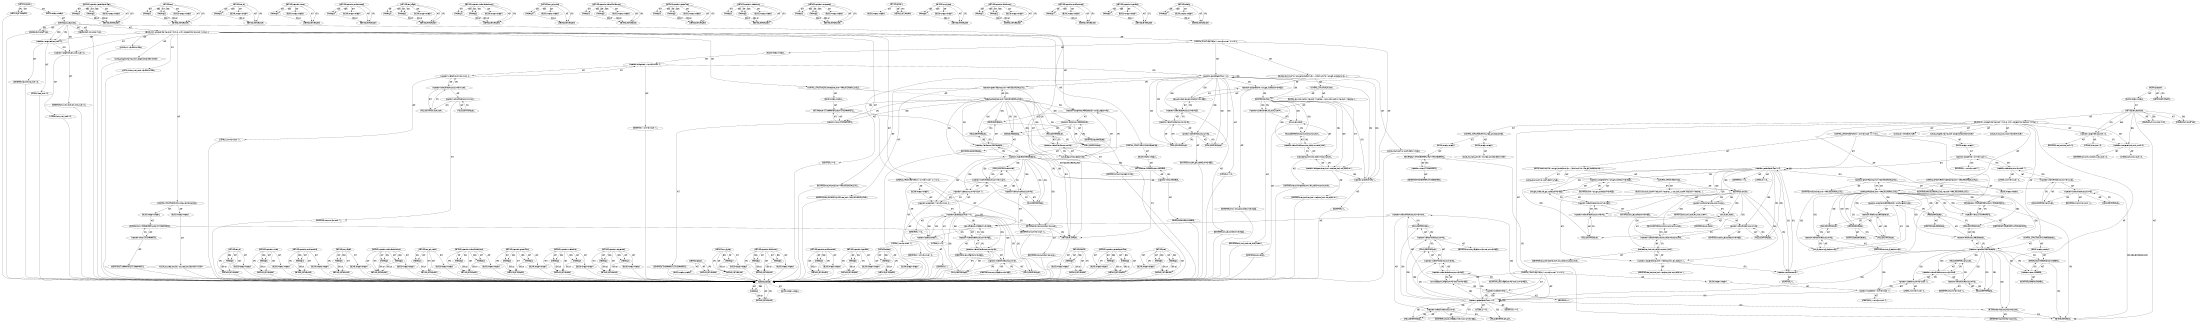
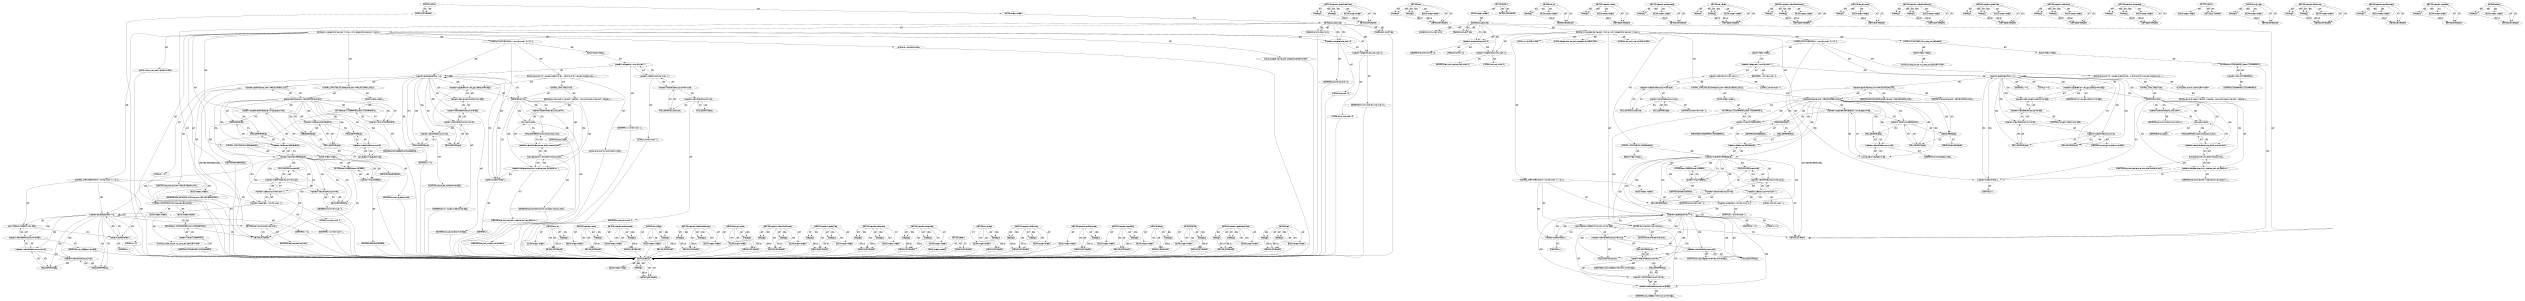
edge "(<operator>.indirectFieldAccess,scm->fp->user)" -> "(unix_inflight,unix_inflight(scm->fp->fp[i]))": now "(<operator>.indirectFieldAccess,scm->fp->user)" -> "(FIELD_IDENTIFIER,user,user)"
node "(IDENTIFIER,scm,unix_inflight(scm->fp->fp[i]))": removed
